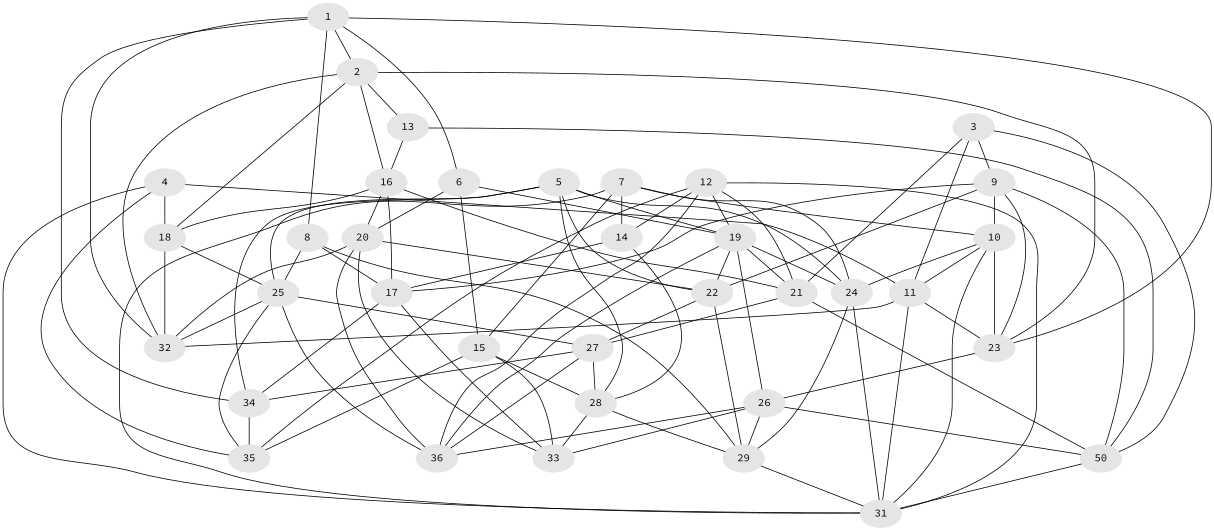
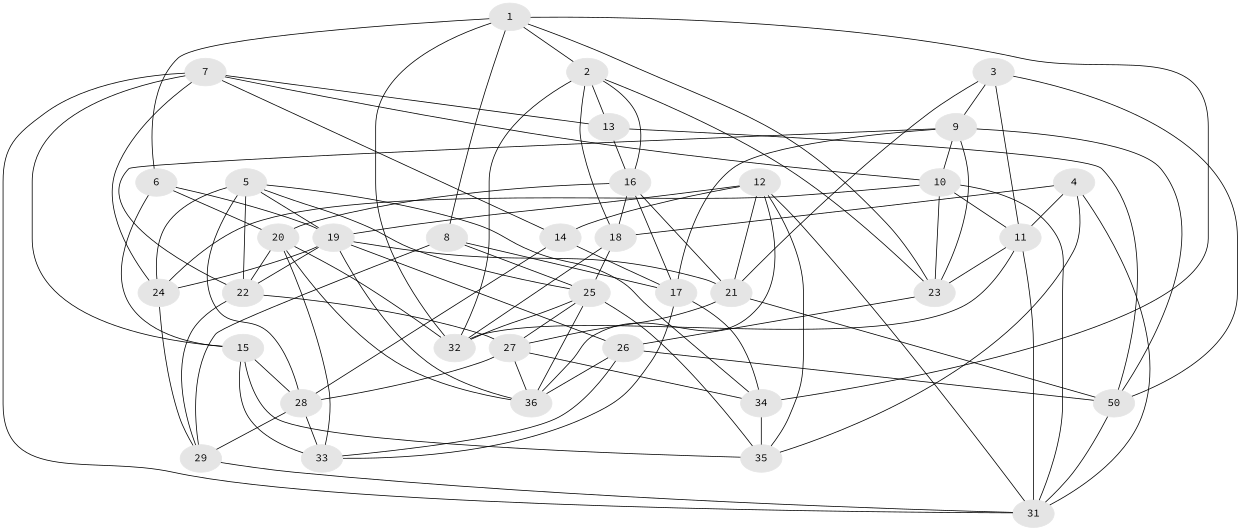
edge "7" -- "13": added
edge "24" -- "31": removed
edge "26" -- "29": removed
